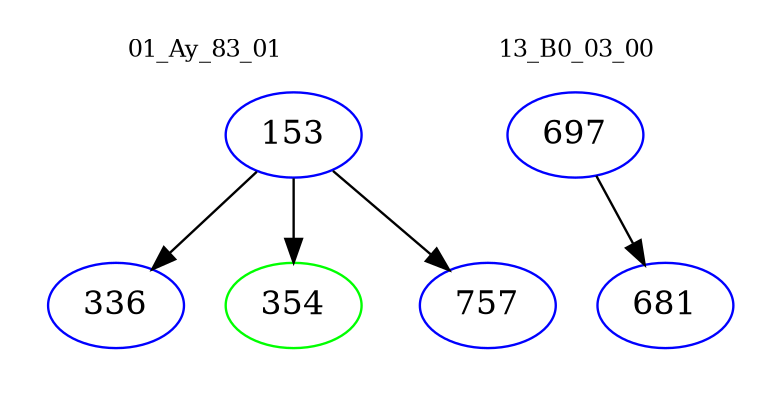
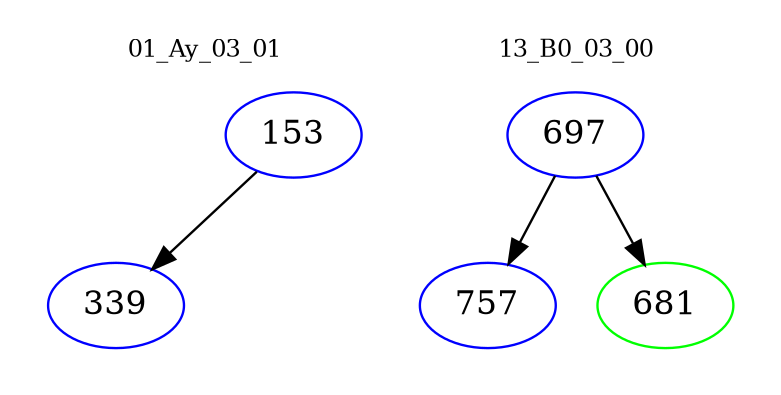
cluster "01_Ay_83_01": label "01_Ay_83_01" -> "01_Ay_03_01"
edge "153" -> "757": now "697" -> "757"
node "336": label "336" -> "339"
node "354": removed
node "681": color blue -> green
